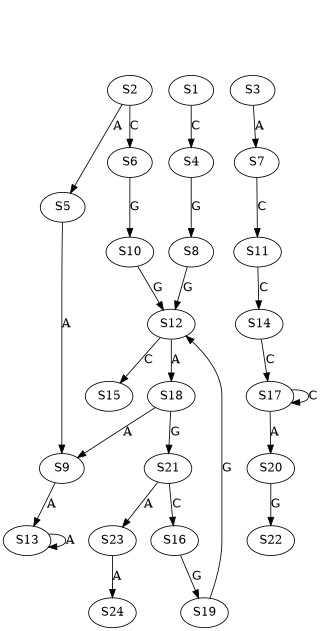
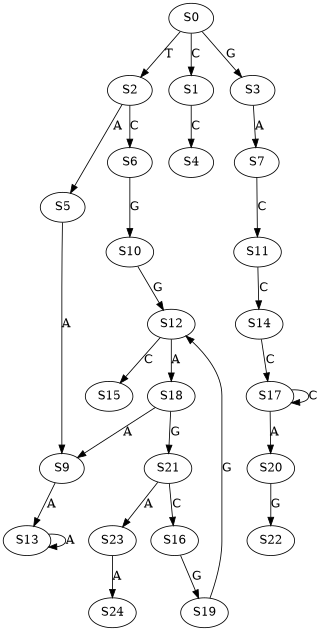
node "S0": added
node "S8": removed
